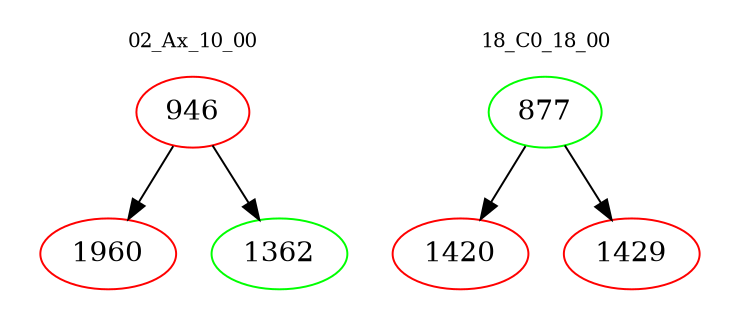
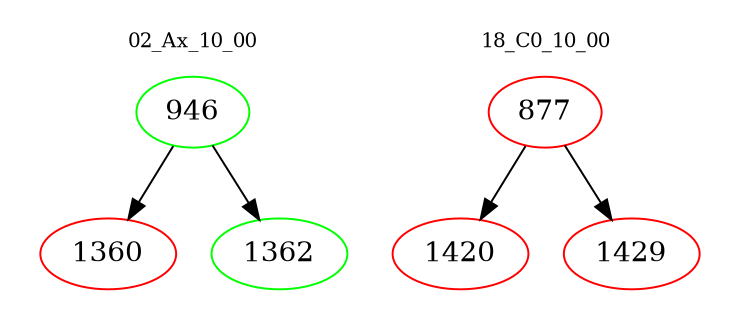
cluster "18_C0_18_00": label "18_C0_18_00" -> "18_C0_10_00"
node "946": color red -> green
node "877": color green -> red
node "1960": label "1960" -> "1360"
